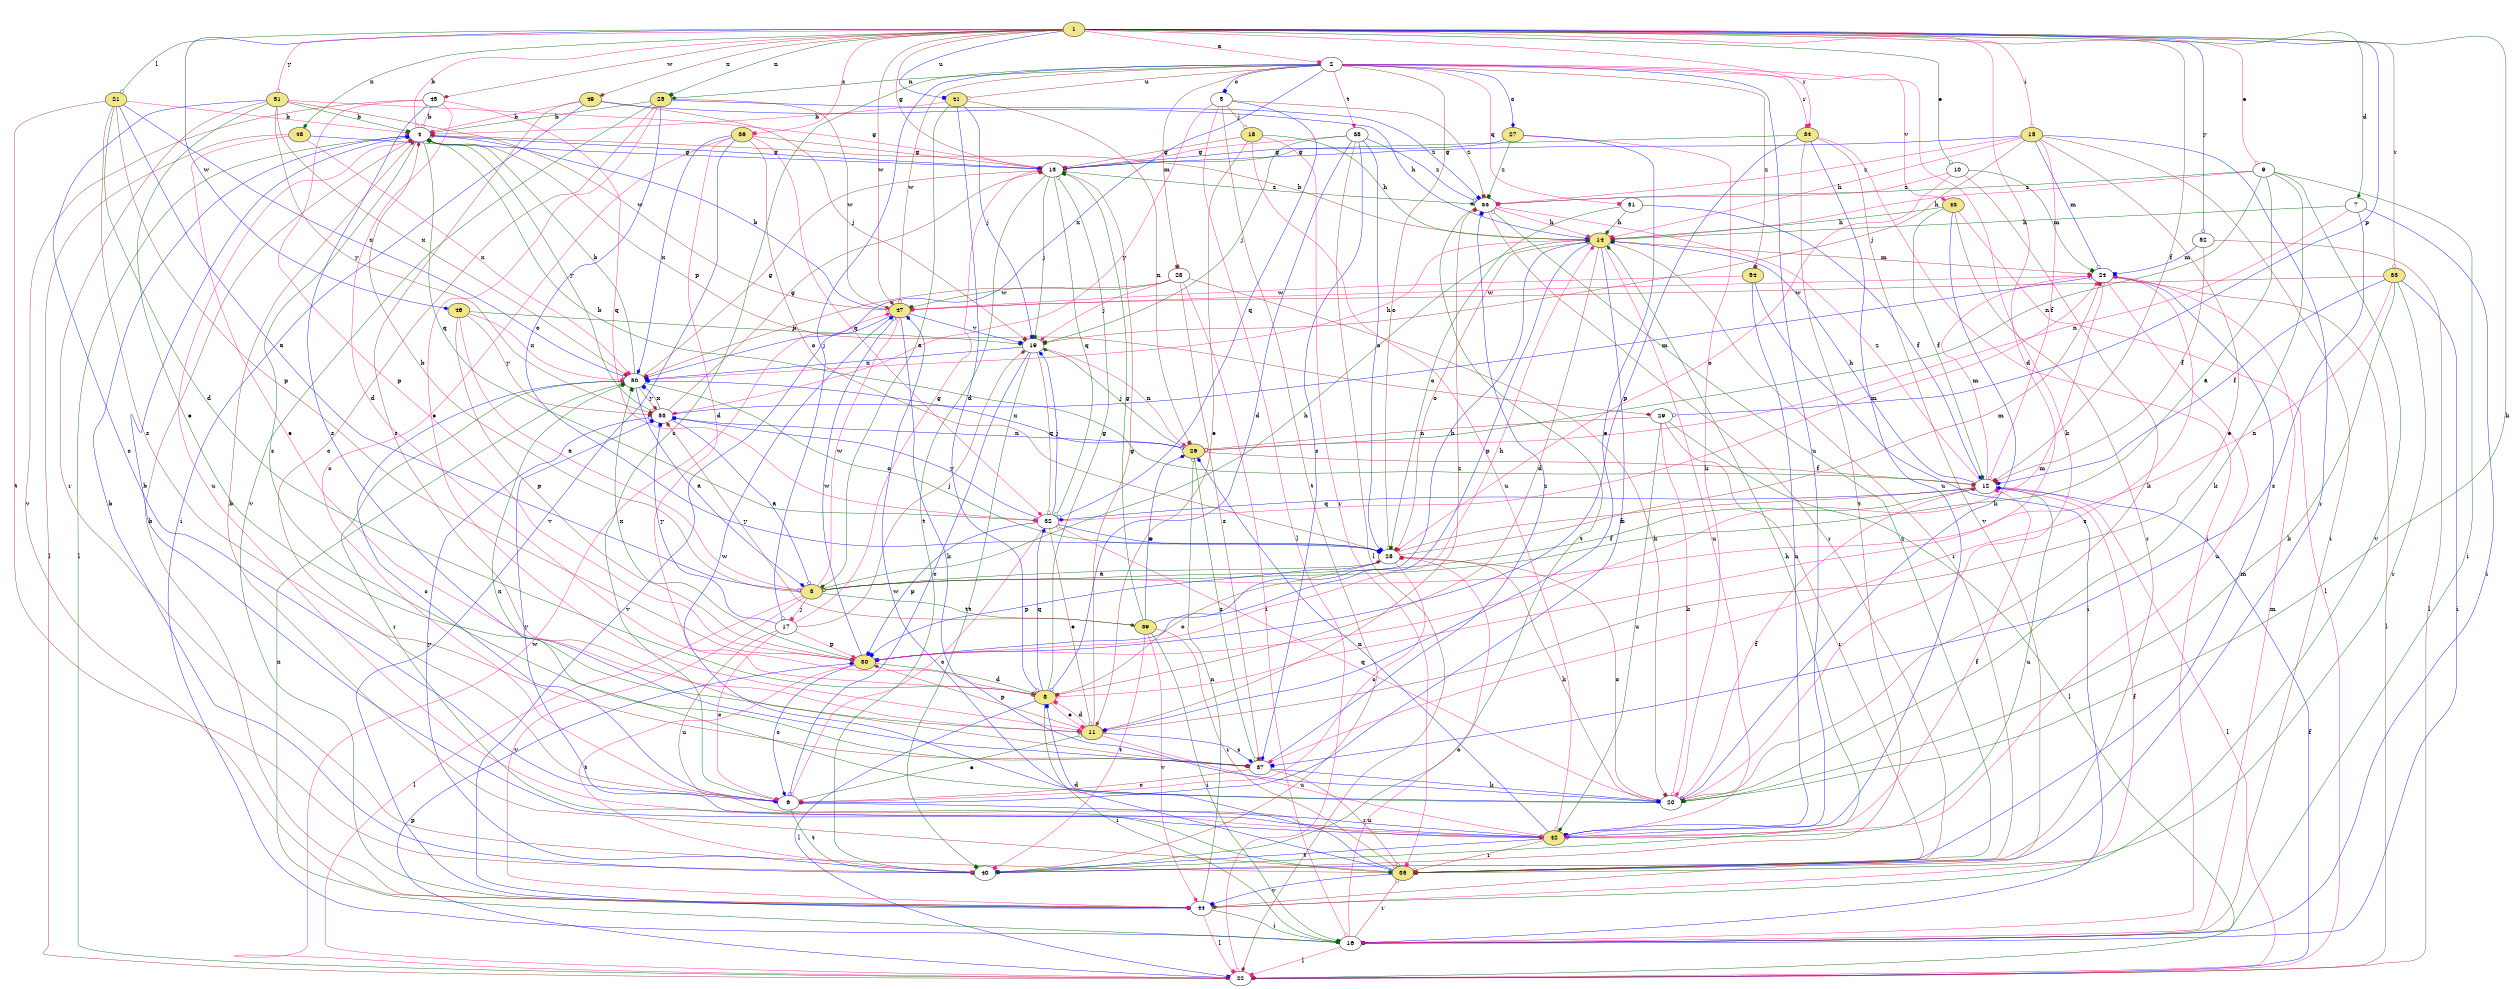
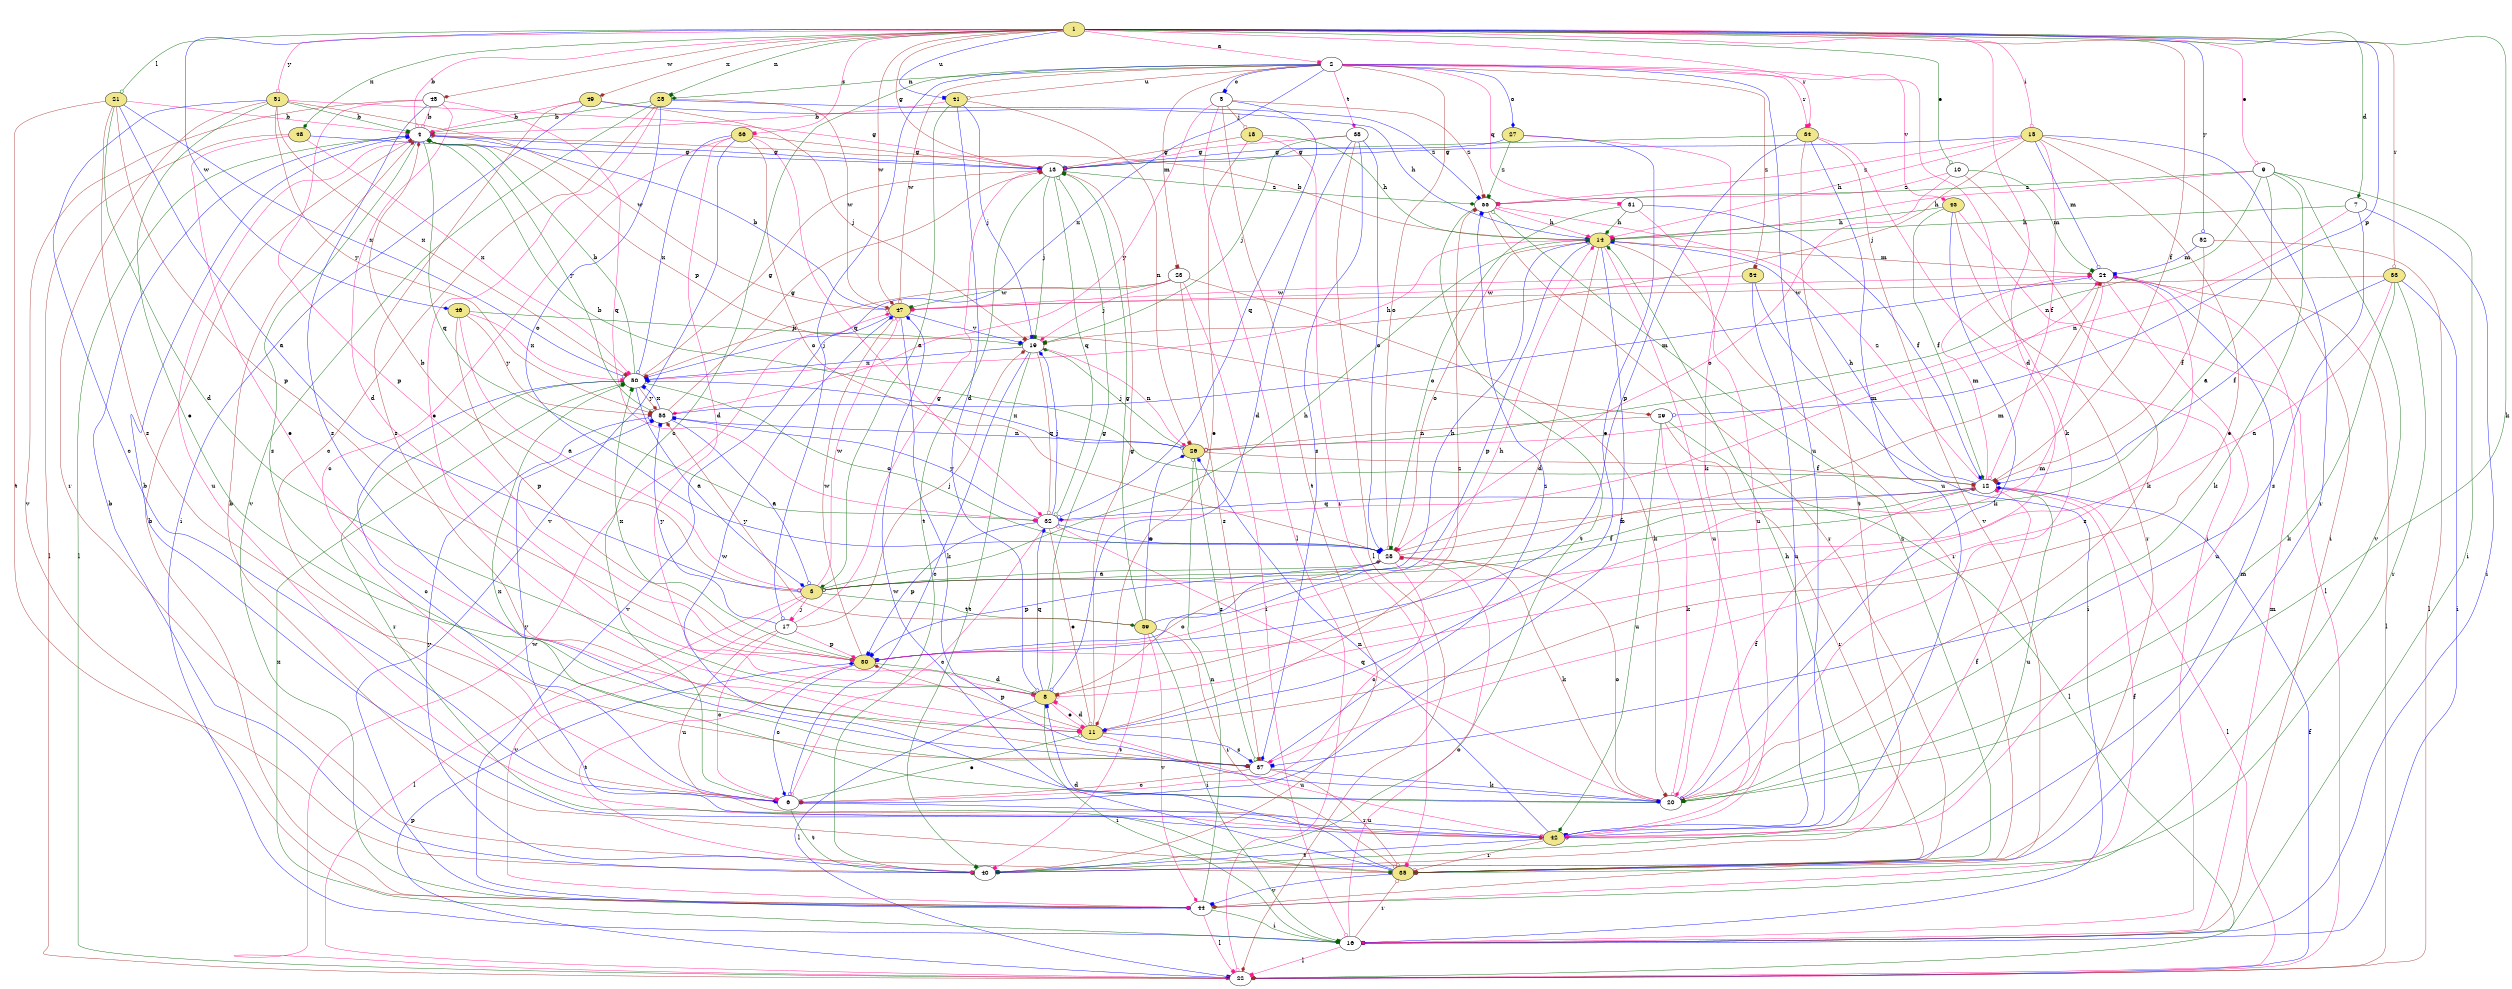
edge "38" -> "55": removed, label "z"
edge "36" -> "50": arrowhead diamond -> odot
edge "18" -> "42": now "31" -> "42"
edge "30" -> "47": color blue -> brown
